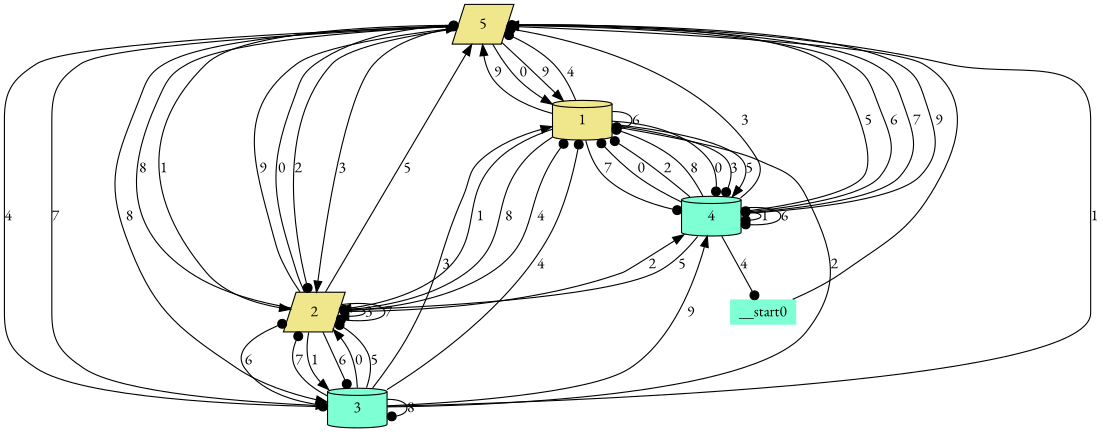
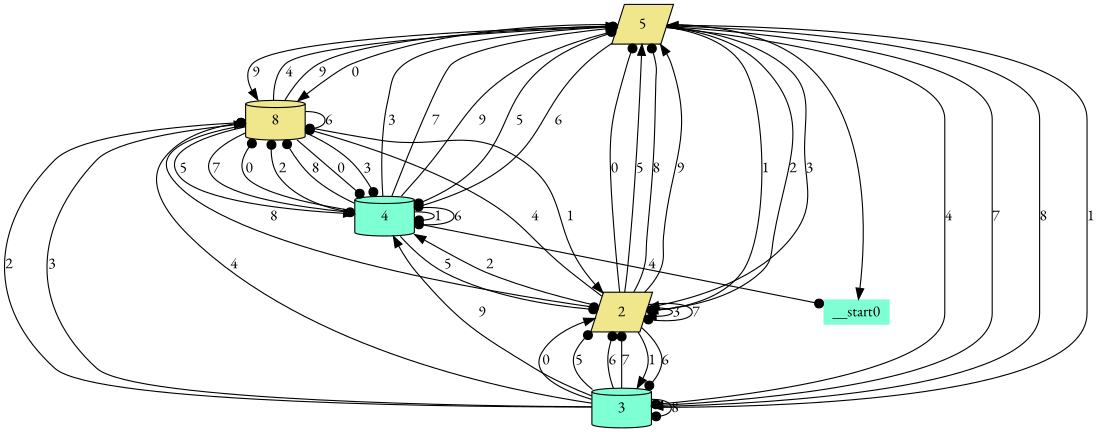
edge "__start0" -> "5": reversed
node "1": label "1" -> "8"
